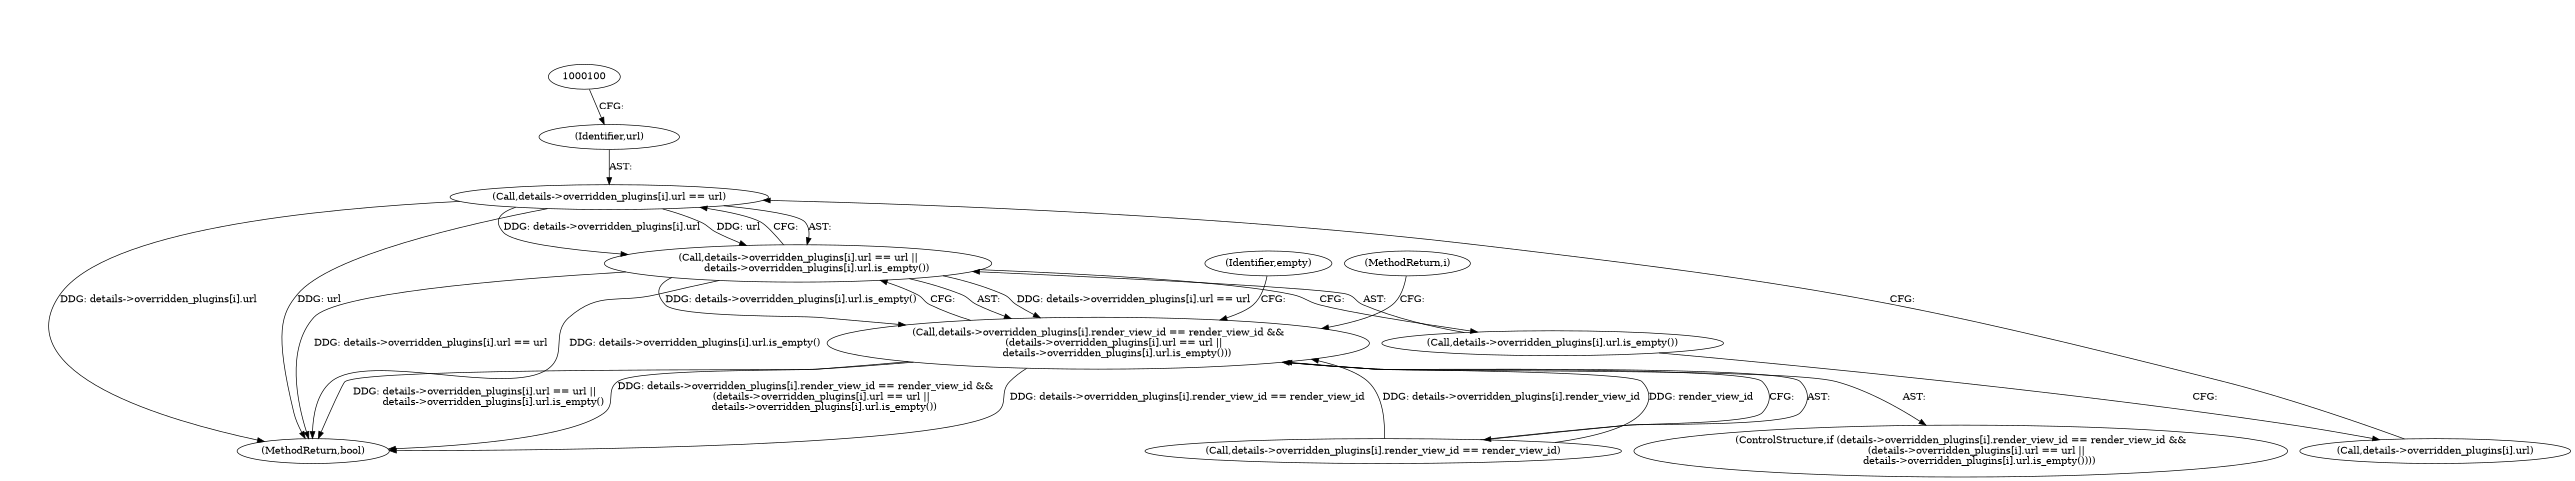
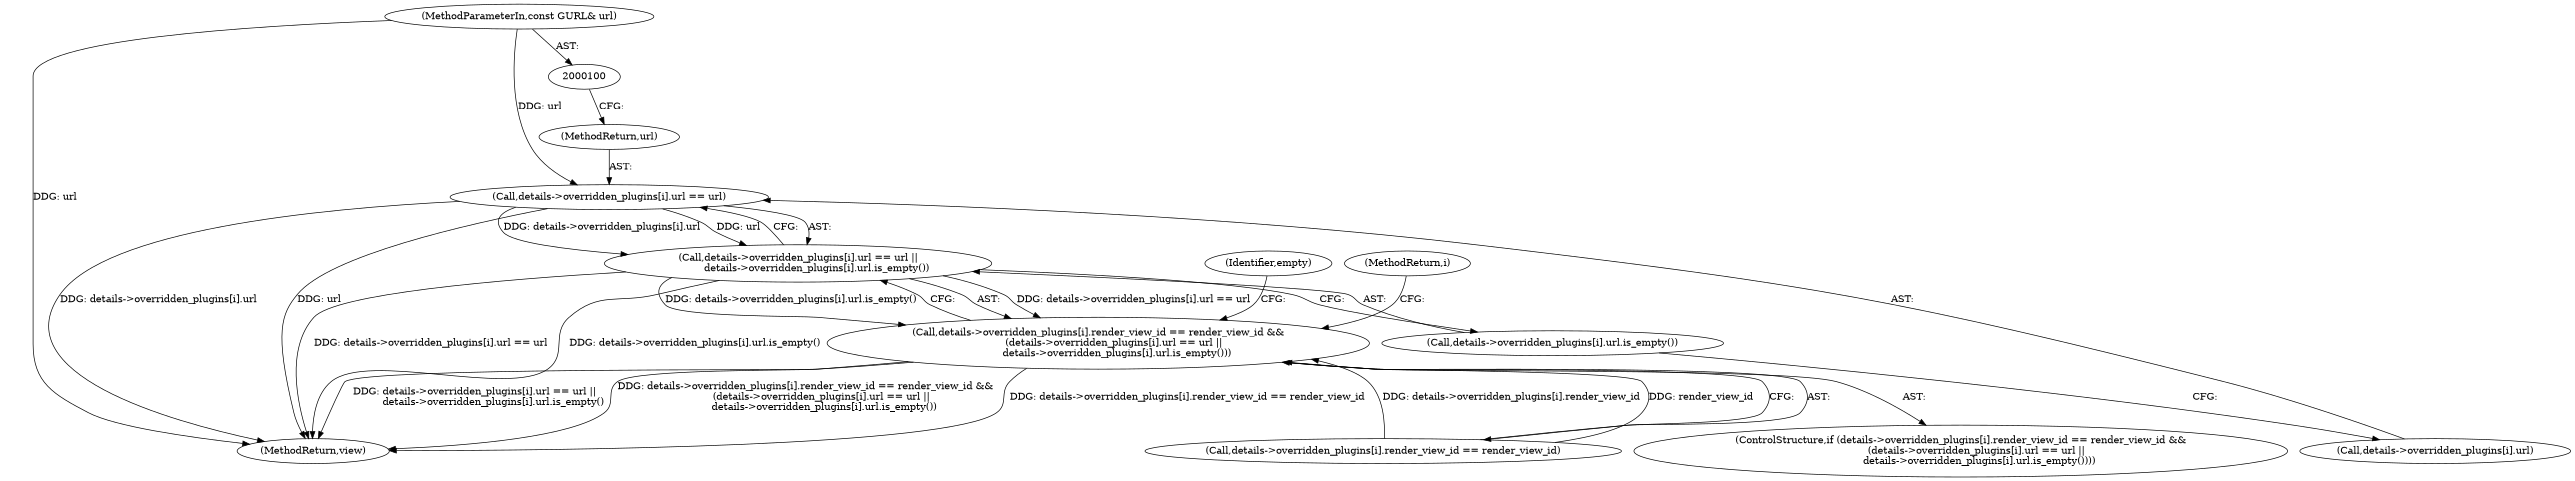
node "(MethodParameterIn,const GURL& url)": added
node "1000100": label "1000100" -> "2000100"
node "(Identifier,url)": label "(Identifier,url)" -> "(MethodReturn,url)"
edge "(Call,details->overridden_plugins[i].url)" -> "(Call,details->overridden_plugins[i].url == url)": label "CFG: " -> "AST: "
node "(MethodReturn,bool)": label "(MethodReturn,bool)" -> "(MethodReturn,view)"
